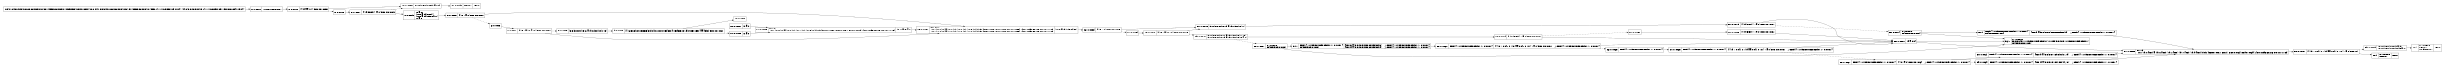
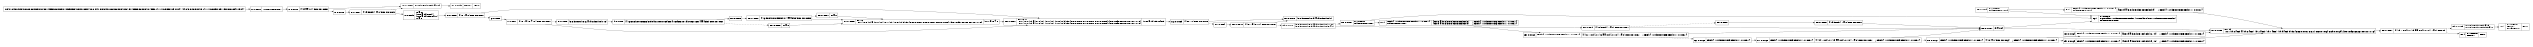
node "12: 0x0032": added
node "32: 0x007d": removed
